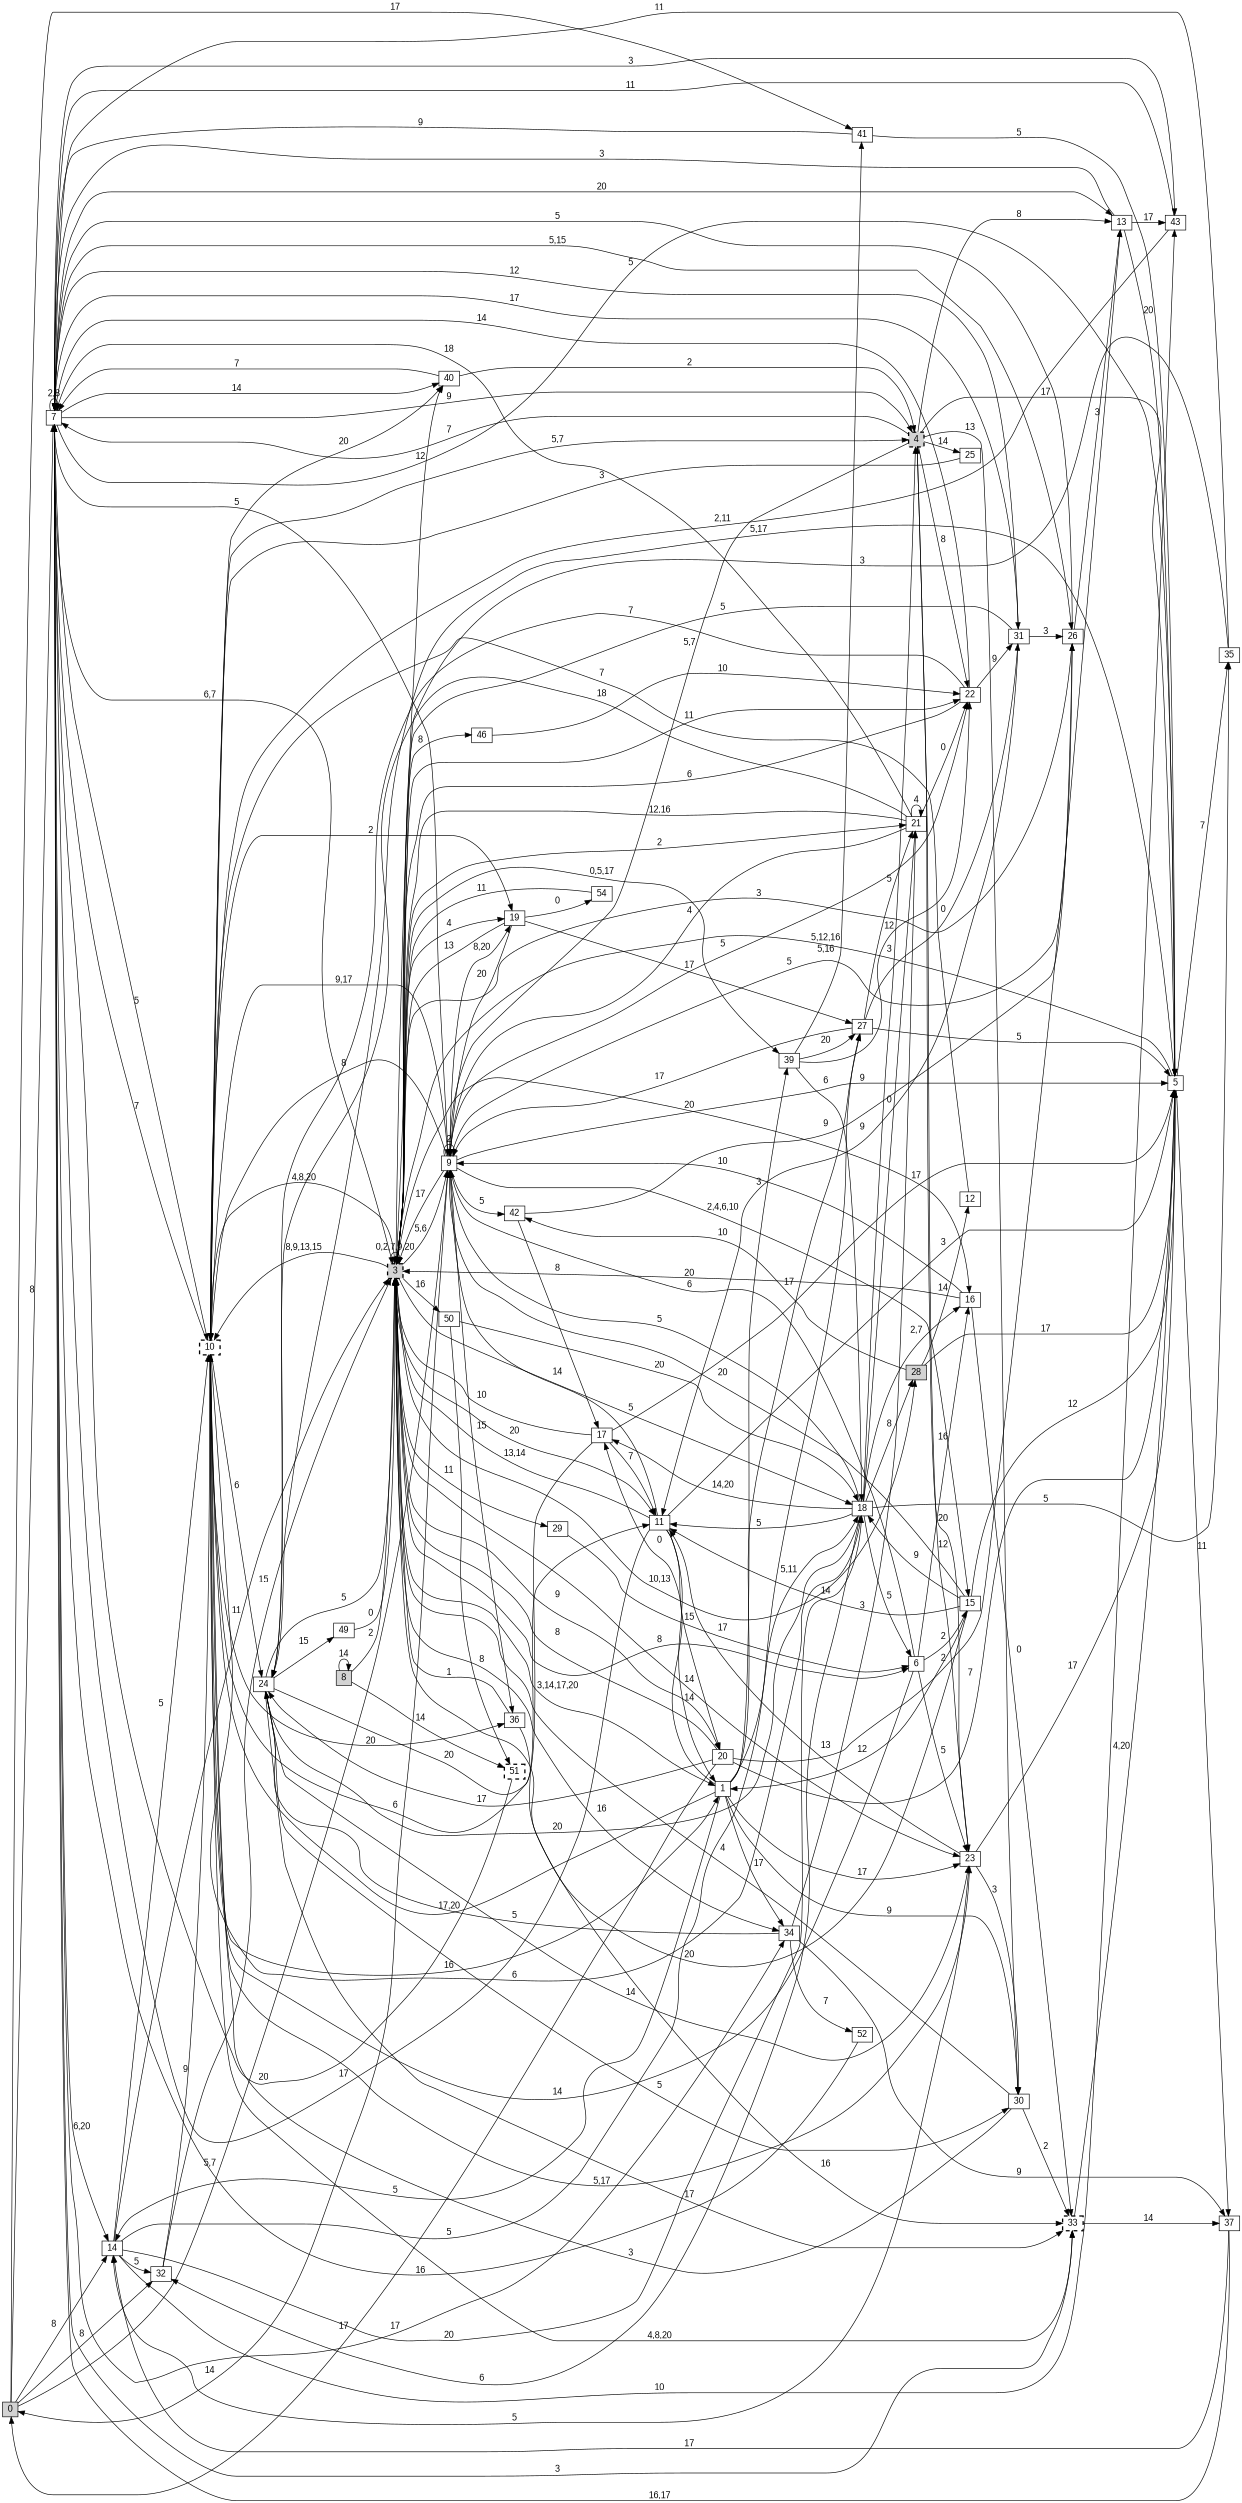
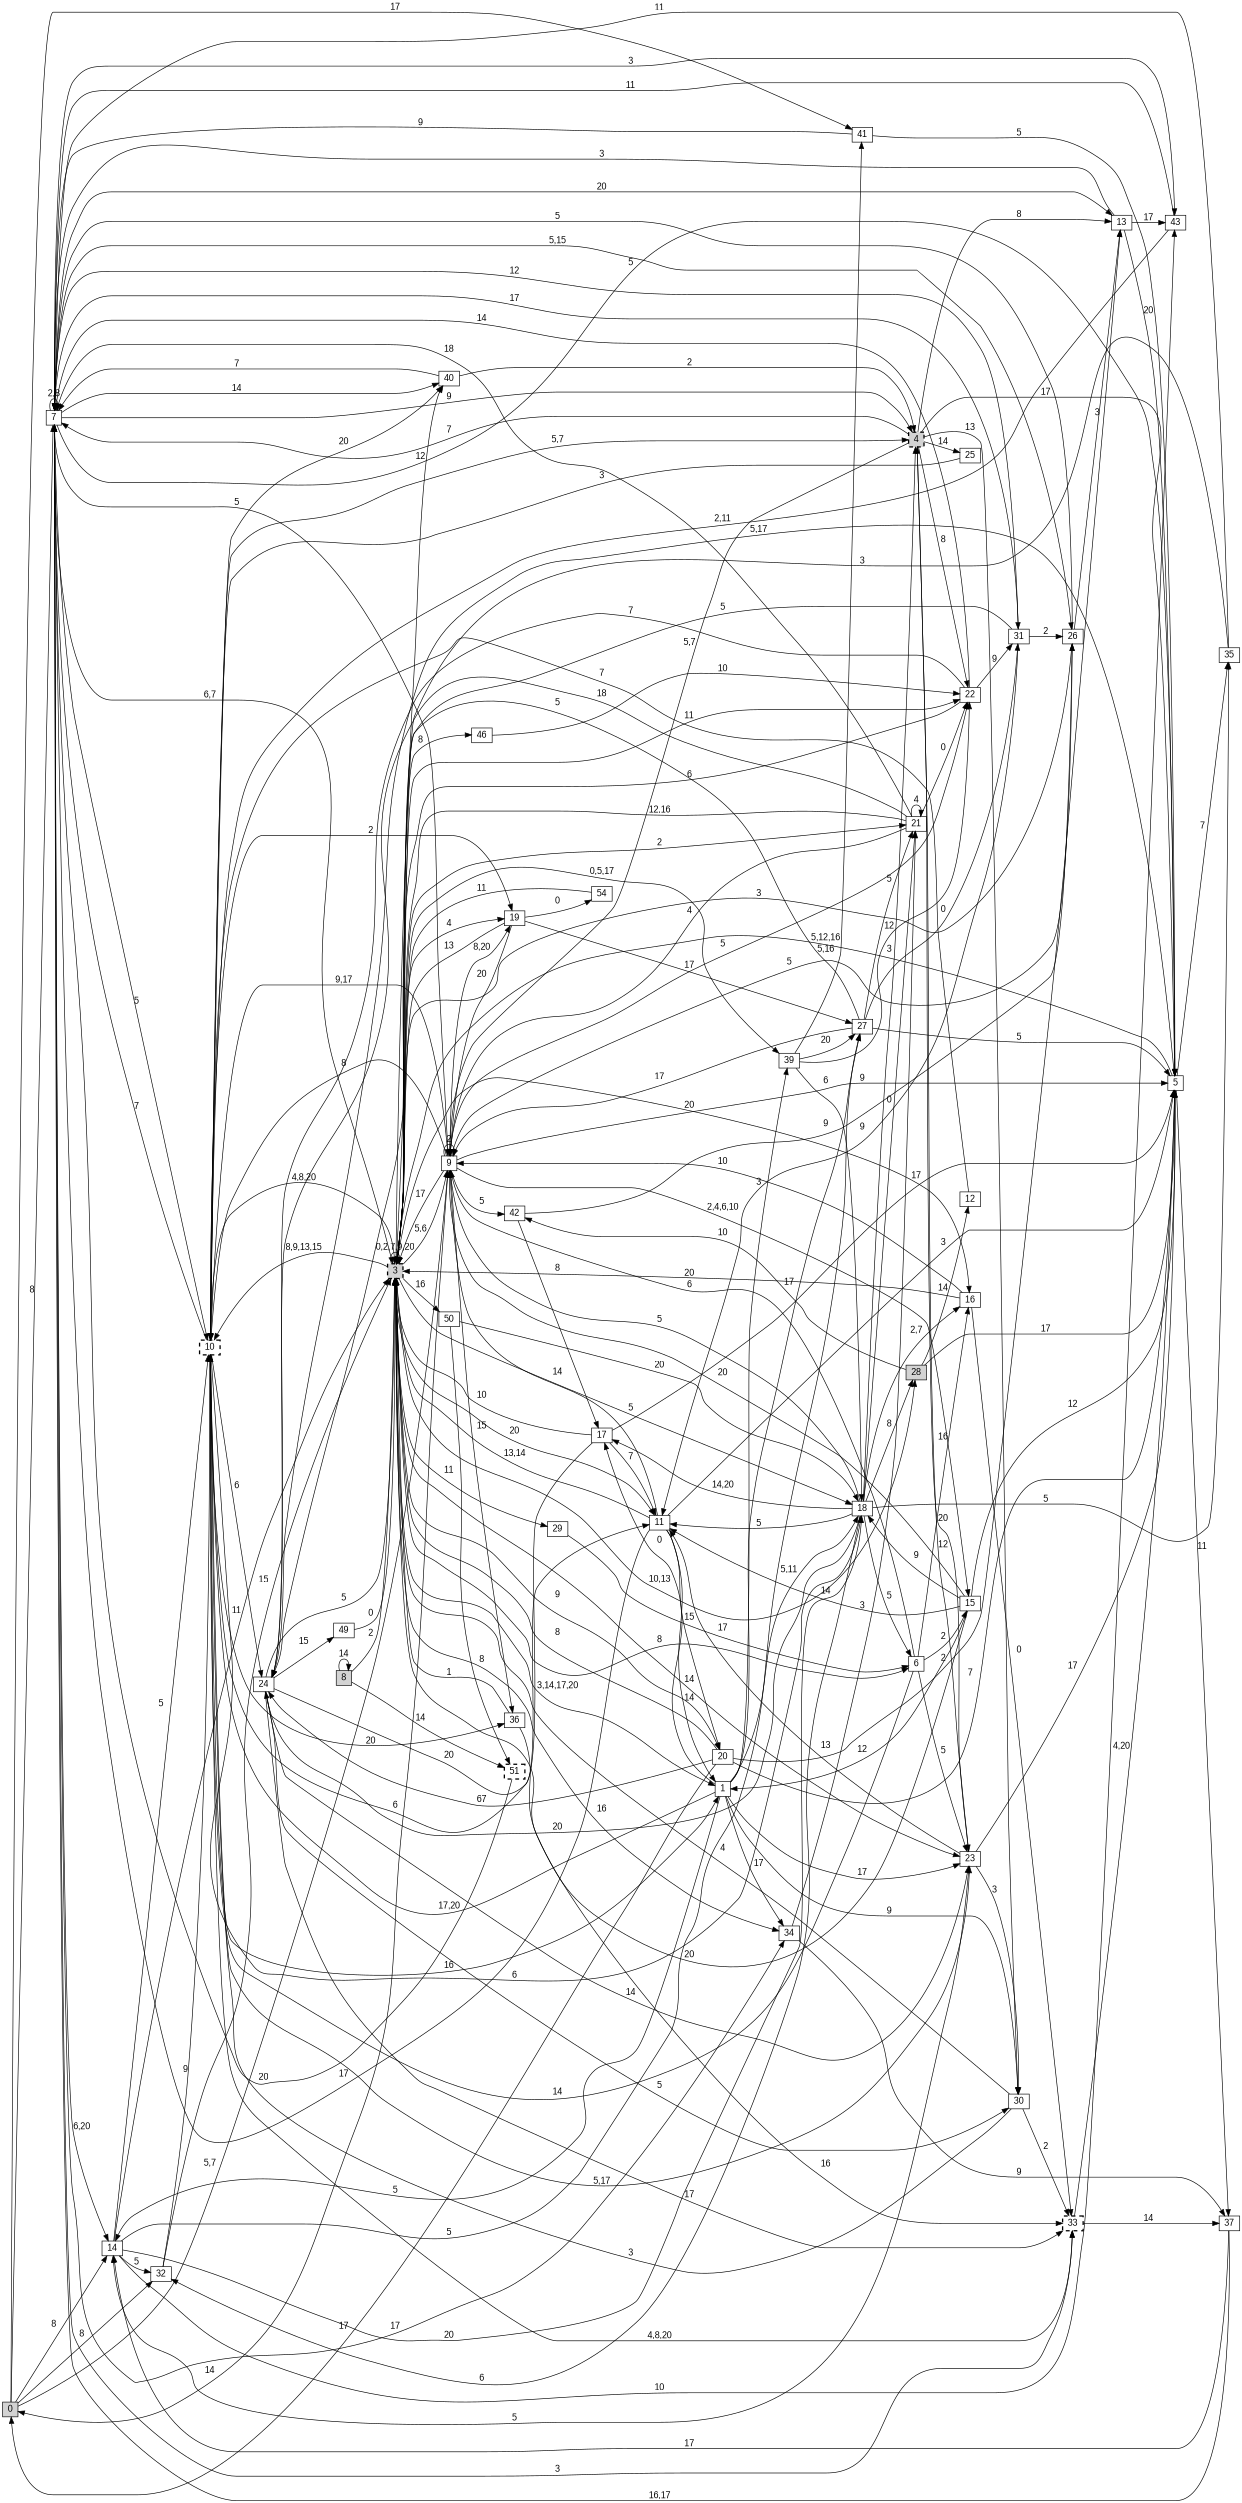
edge "31" -> "26": label "3" -> "2"
edge "20" -> "24": label "17" -> "67"
edge "34" -> "24": now "27" -> "24"
node "52": removed
